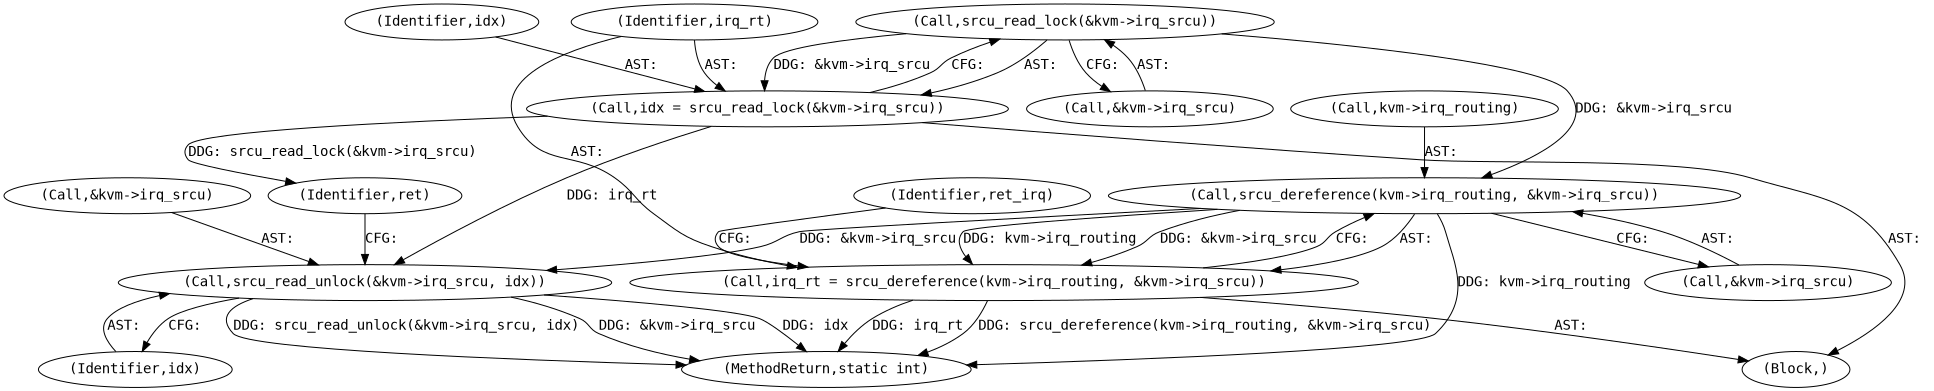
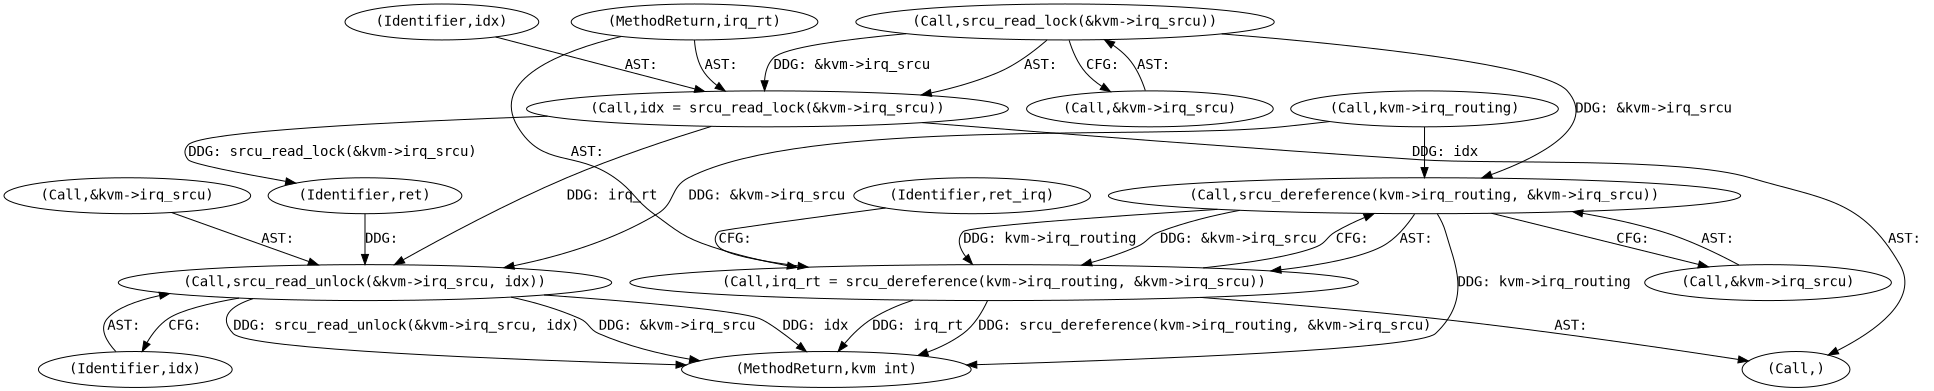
node "(Identifier,irq_rt)": label "(Identifier,irq_rt)" -> "(MethodReturn,irq_rt)"
edge "(Call,idx = srcu_read_lock(&kvm->irq_srcu))" -> "(Call,srcu_read_lock(&kvm->irq_srcu))": removed, label "CFG:"
edge "(Call,kvm->irq_routing)" -> "(Call,srcu_dereference(kvm->irq_routing, &kvm->irq_srcu))": label "AST: " -> "DDG: idx"
edge "(Call,srcu_dereference(kvm->irq_routing, &kvm->irq_srcu))" -> "(Call,srcu_read_unlock(&kvm->irq_srcu, idx))": now "(Call,kvm->irq_routing)" -> "(Call,srcu_read_unlock(&kvm->irq_srcu, idx))"
edge "(Identifier,ret)" -> "(Call,srcu_read_unlock(&kvm->irq_srcu, idx))": label "CFG: " -> "DDG: "
node "(MethodReturn,static int)": label "(MethodReturn,static int)" -> "(MethodReturn,kvm int)"
node "(Block,)": label "(Block,)" -> "(Call,)"
